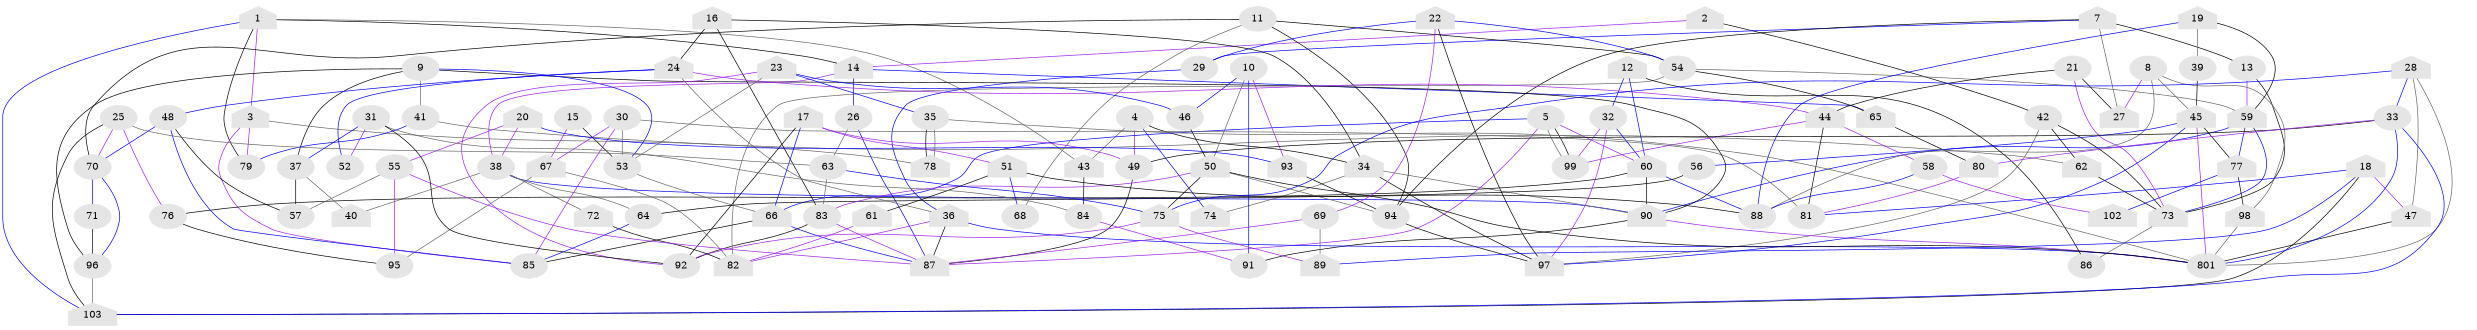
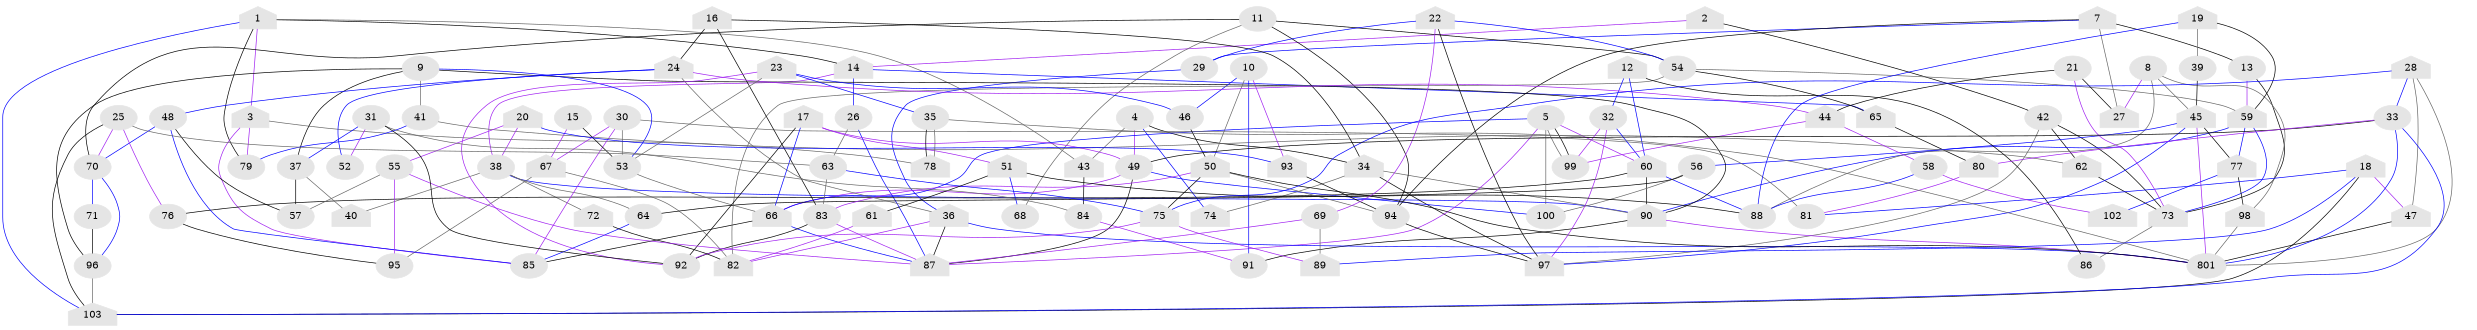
edge "44" -- "81": removed
edge "49" -- "66": added
node "100": added
